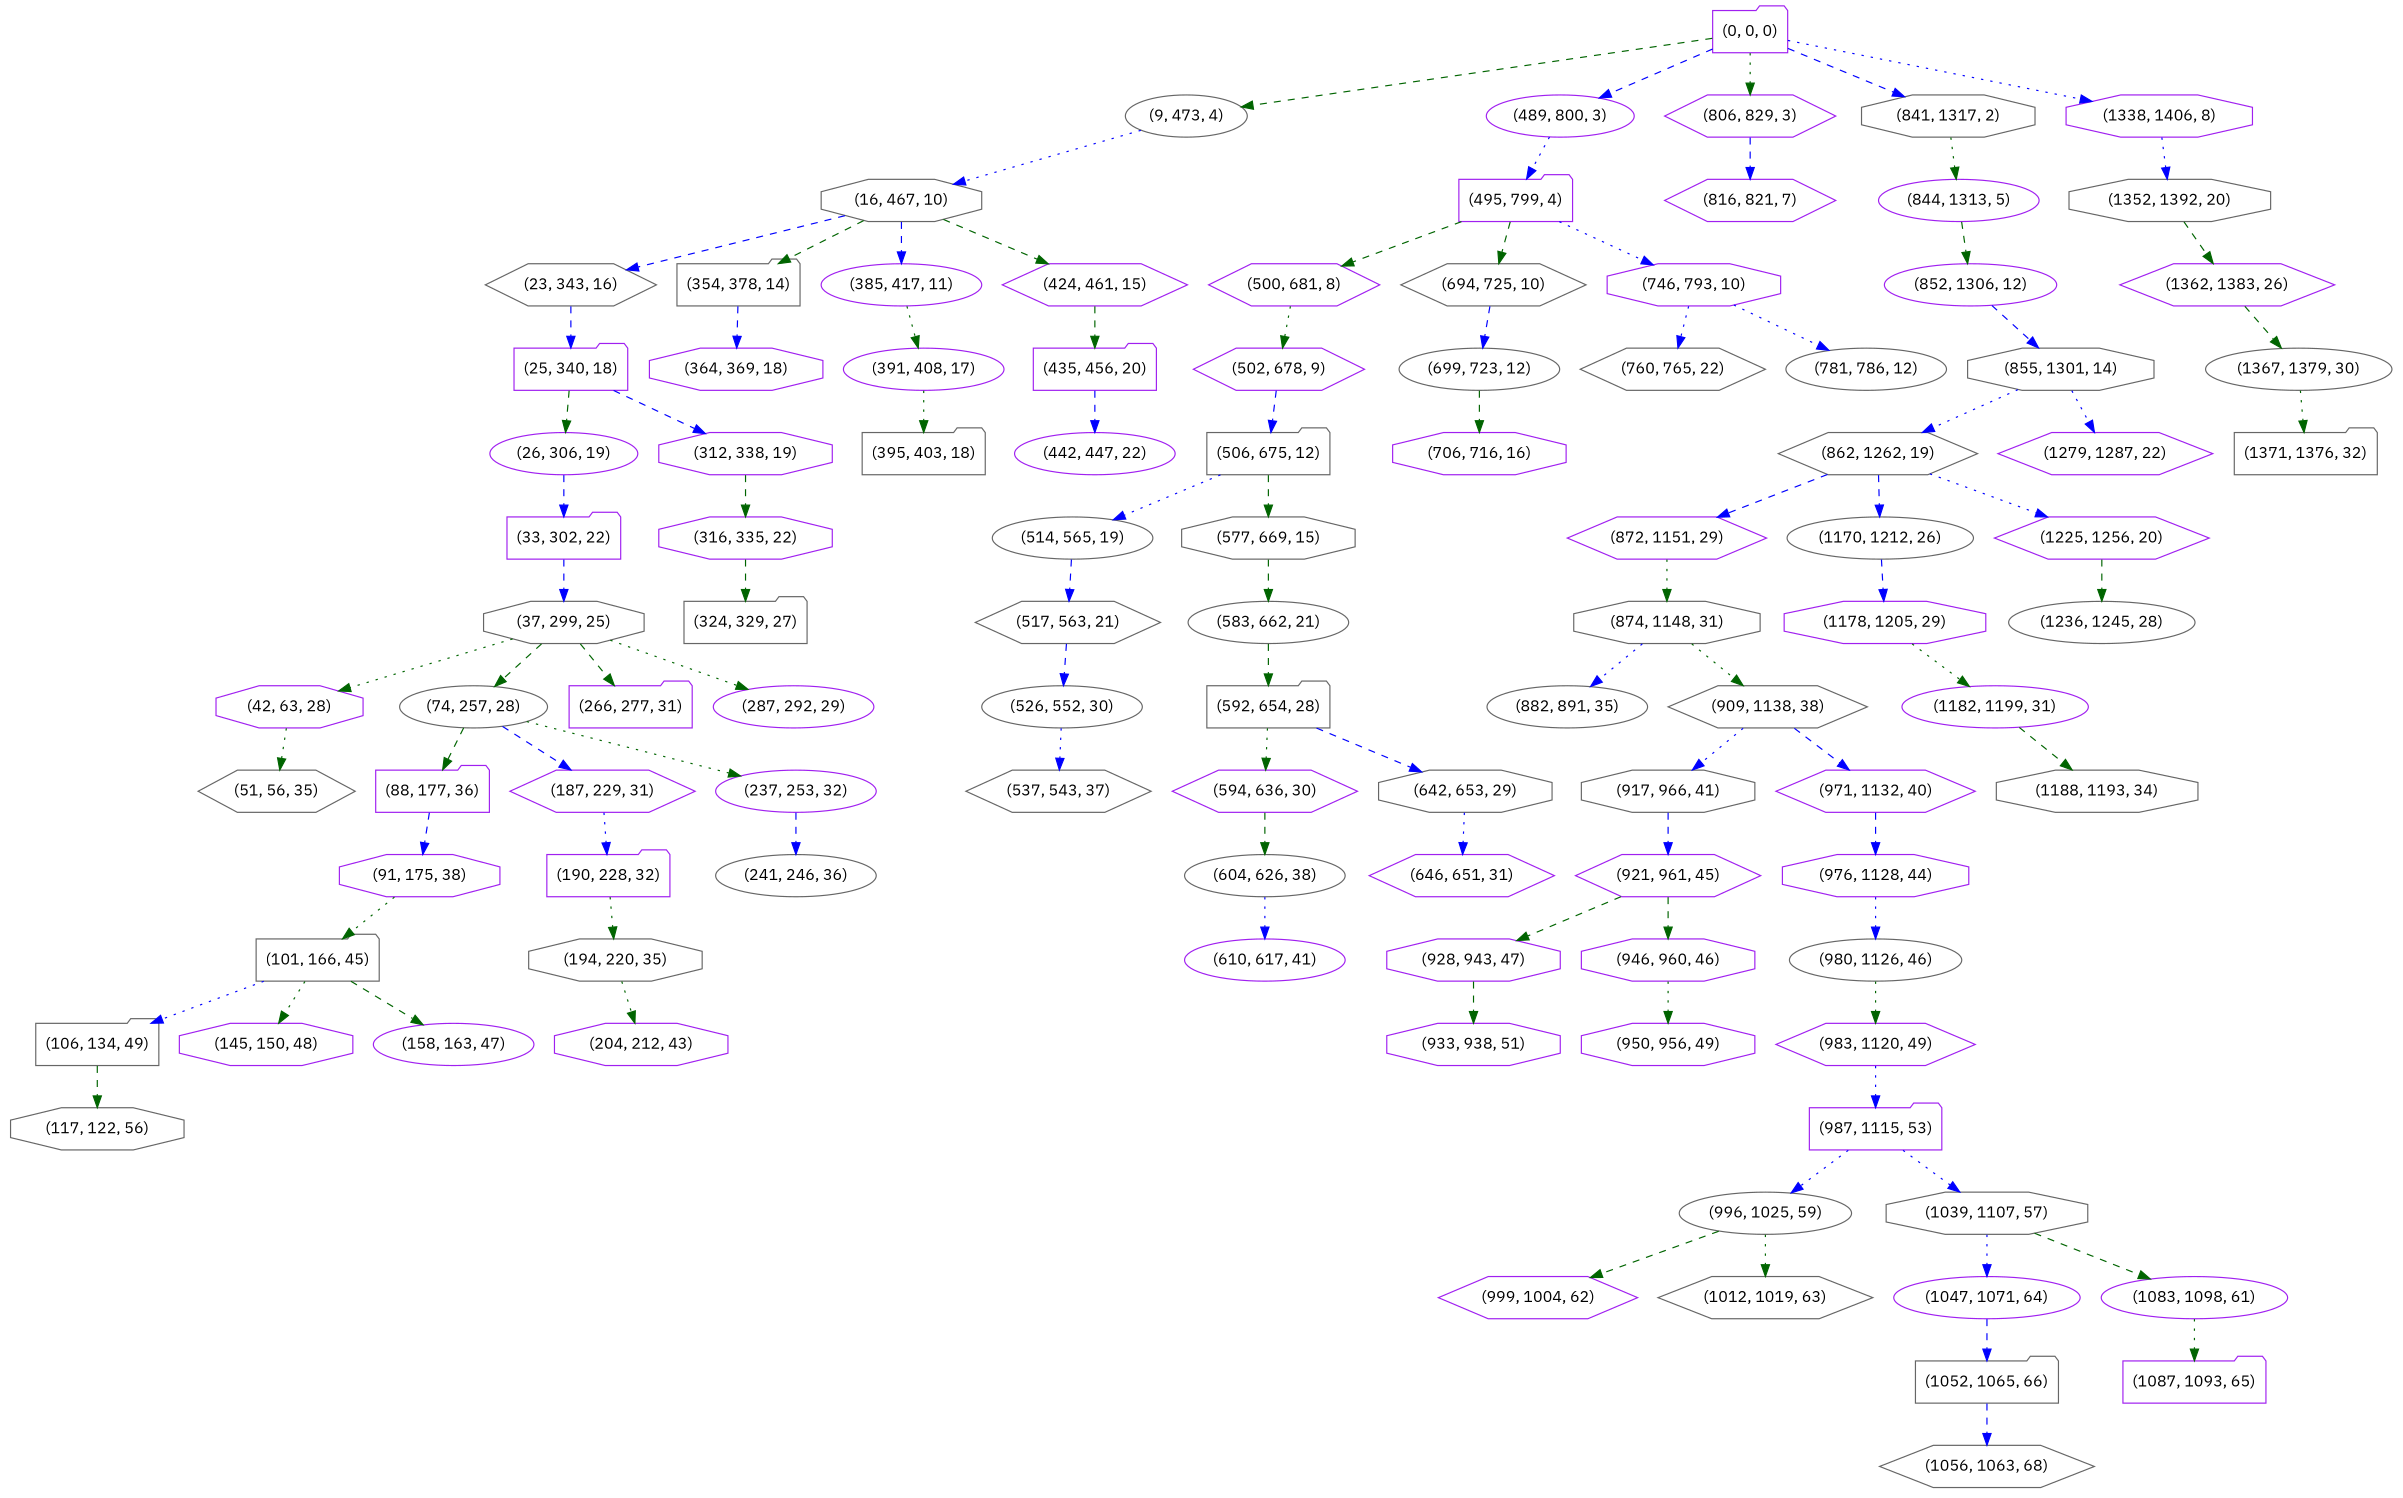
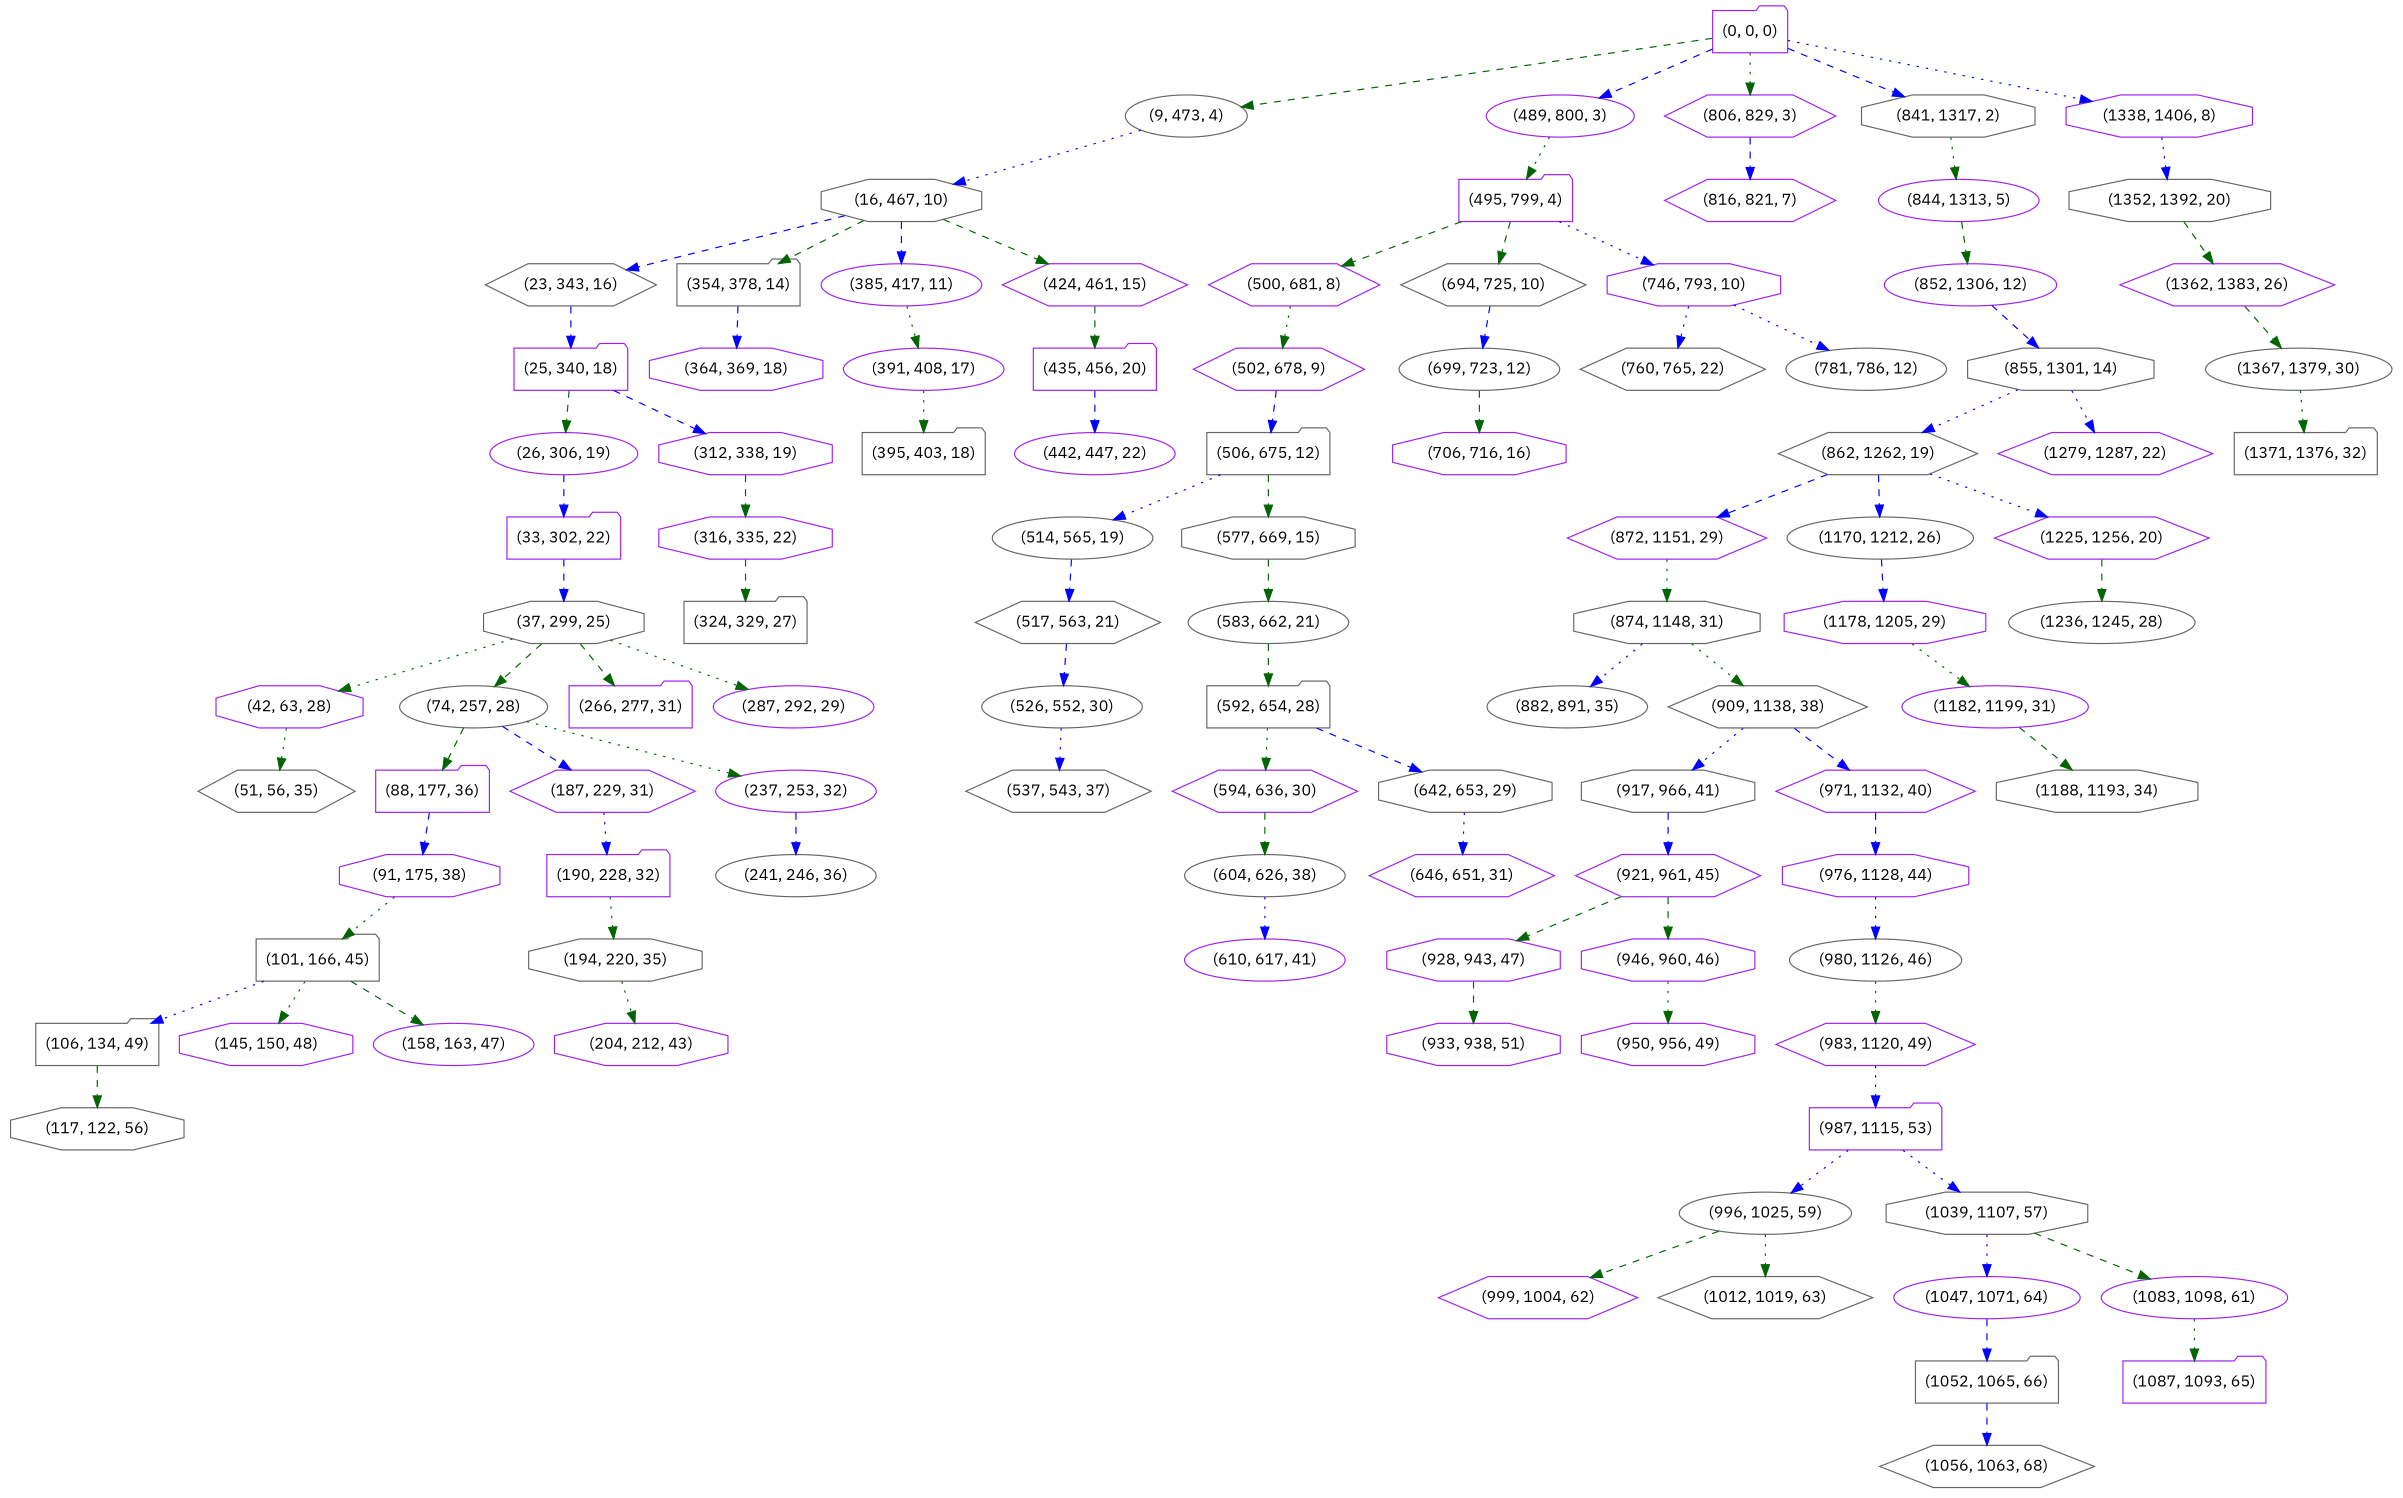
edge "(489, 800, 3)" -> "(495, 799, 4)": color blue -> darkgreen
